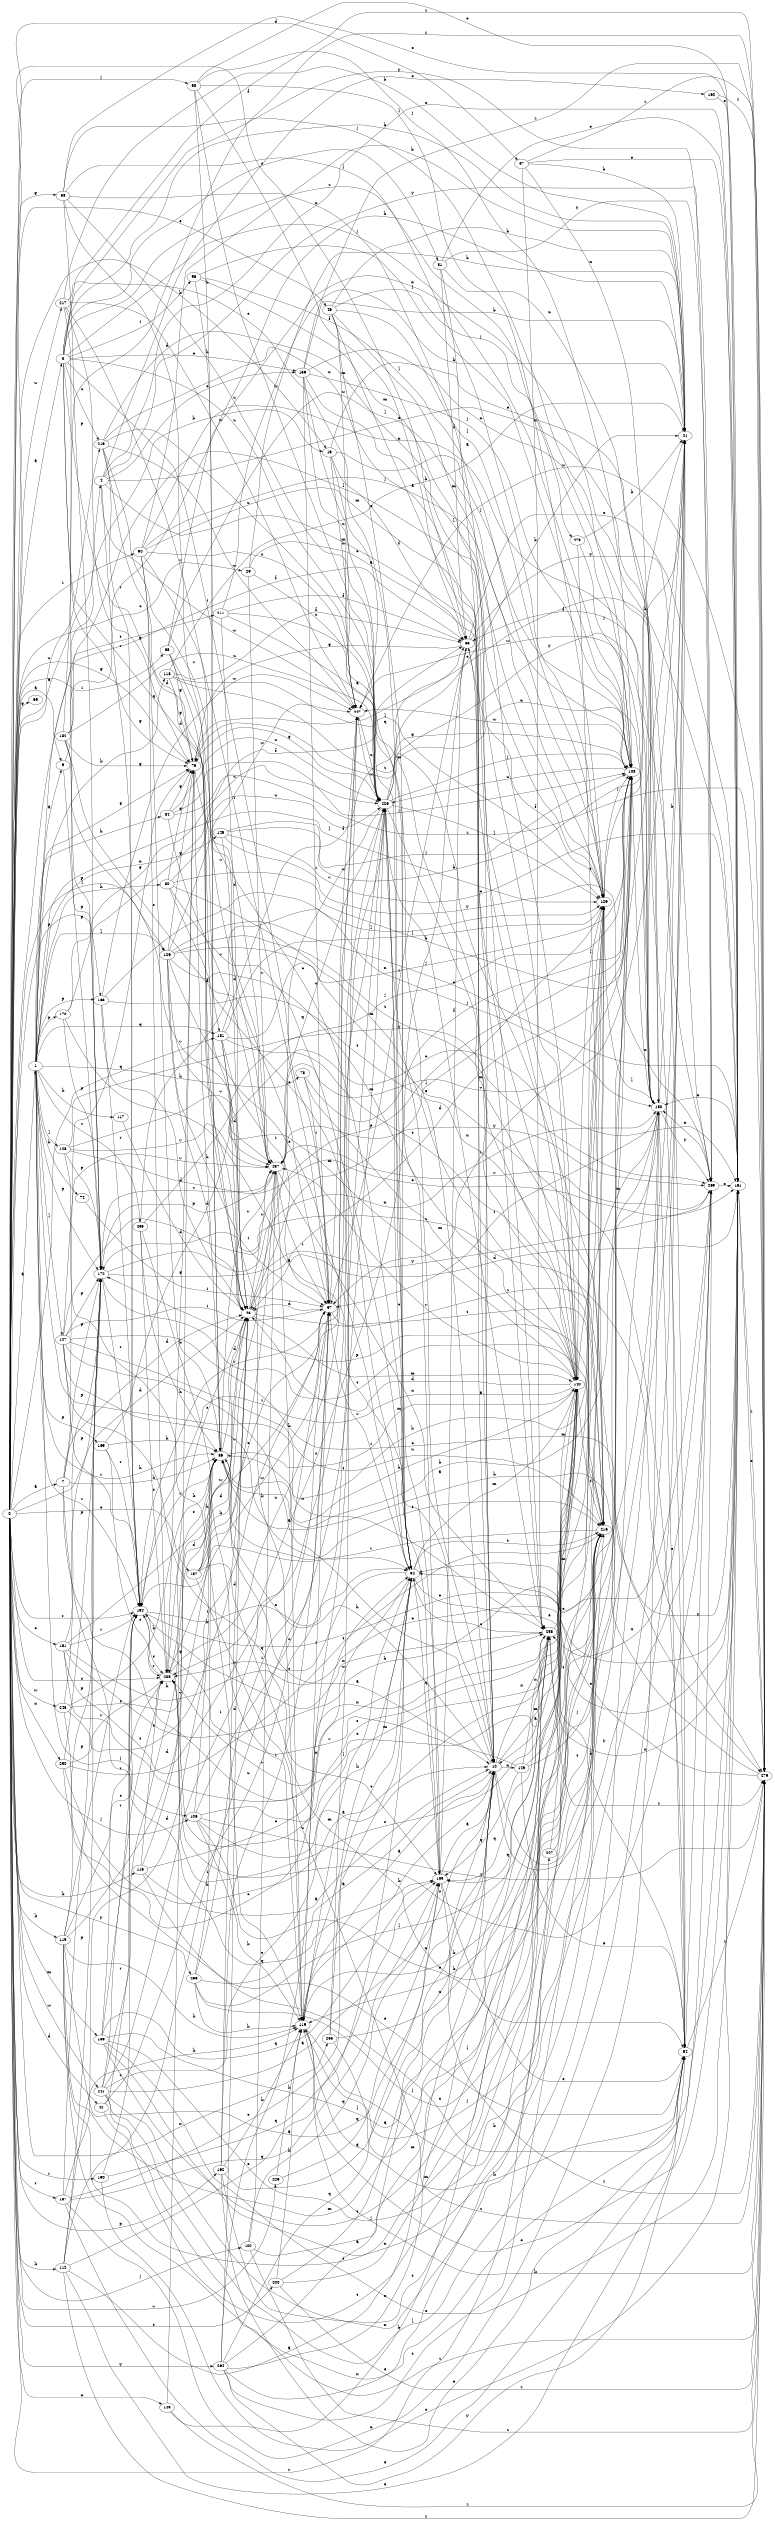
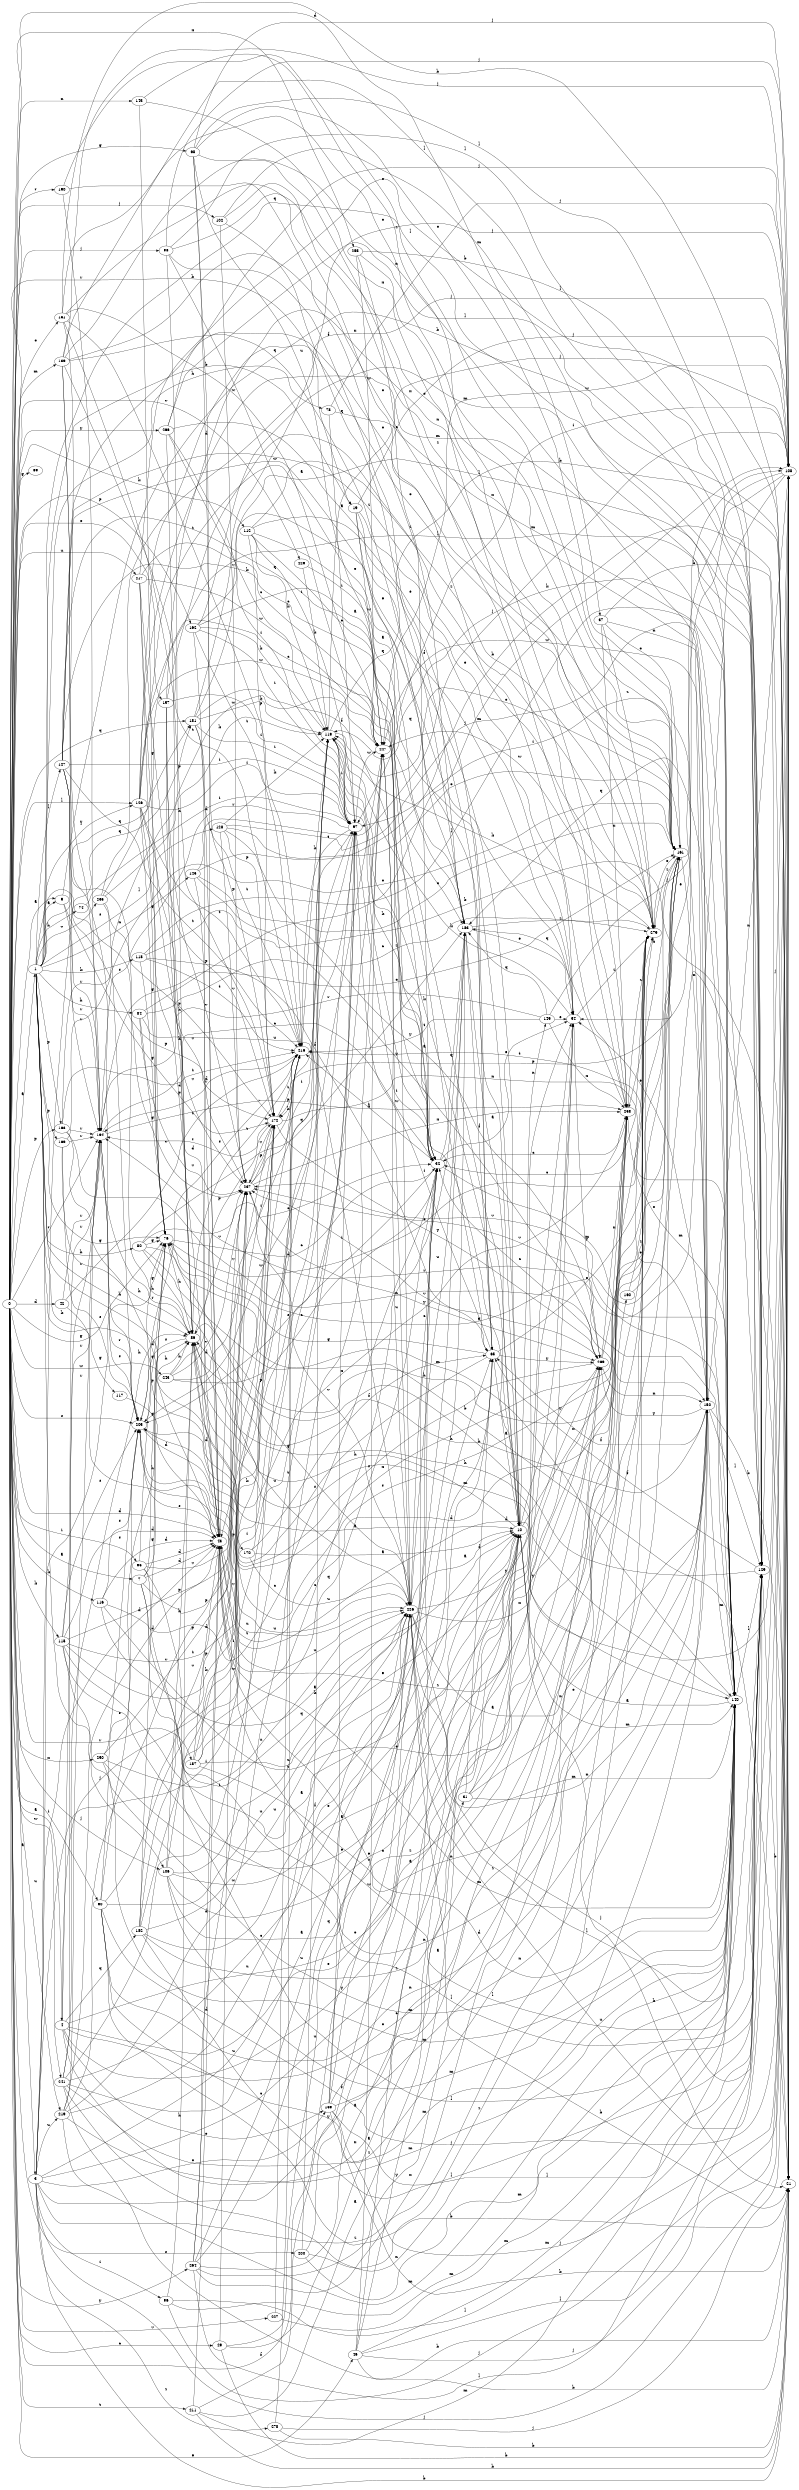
edge "162" -> "140": added, label "m"
edge "108" -> "54": added, label "e"
edge "1" -> "194": now "9" -> "194"
edge "4" -> "182": added, label "q"
